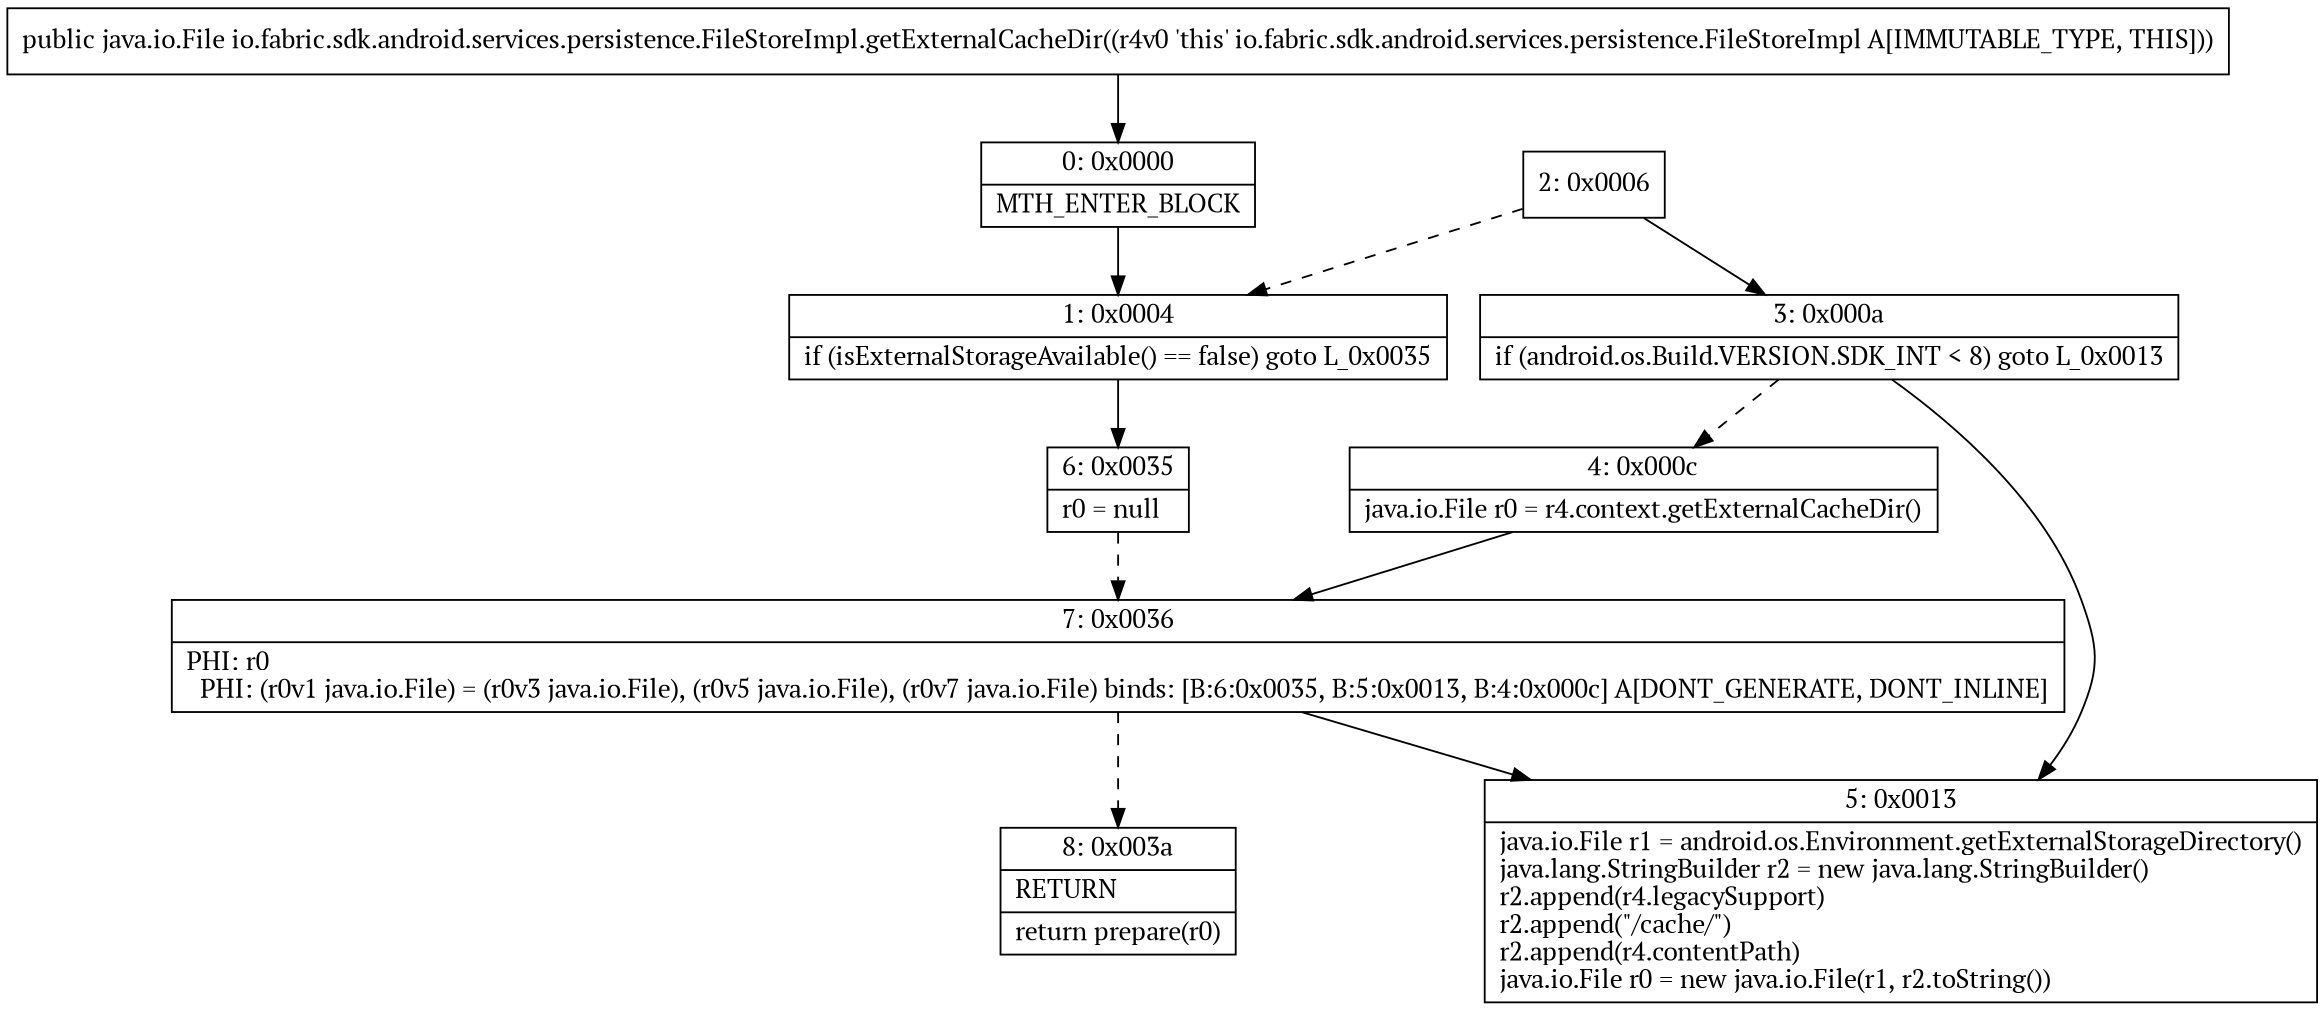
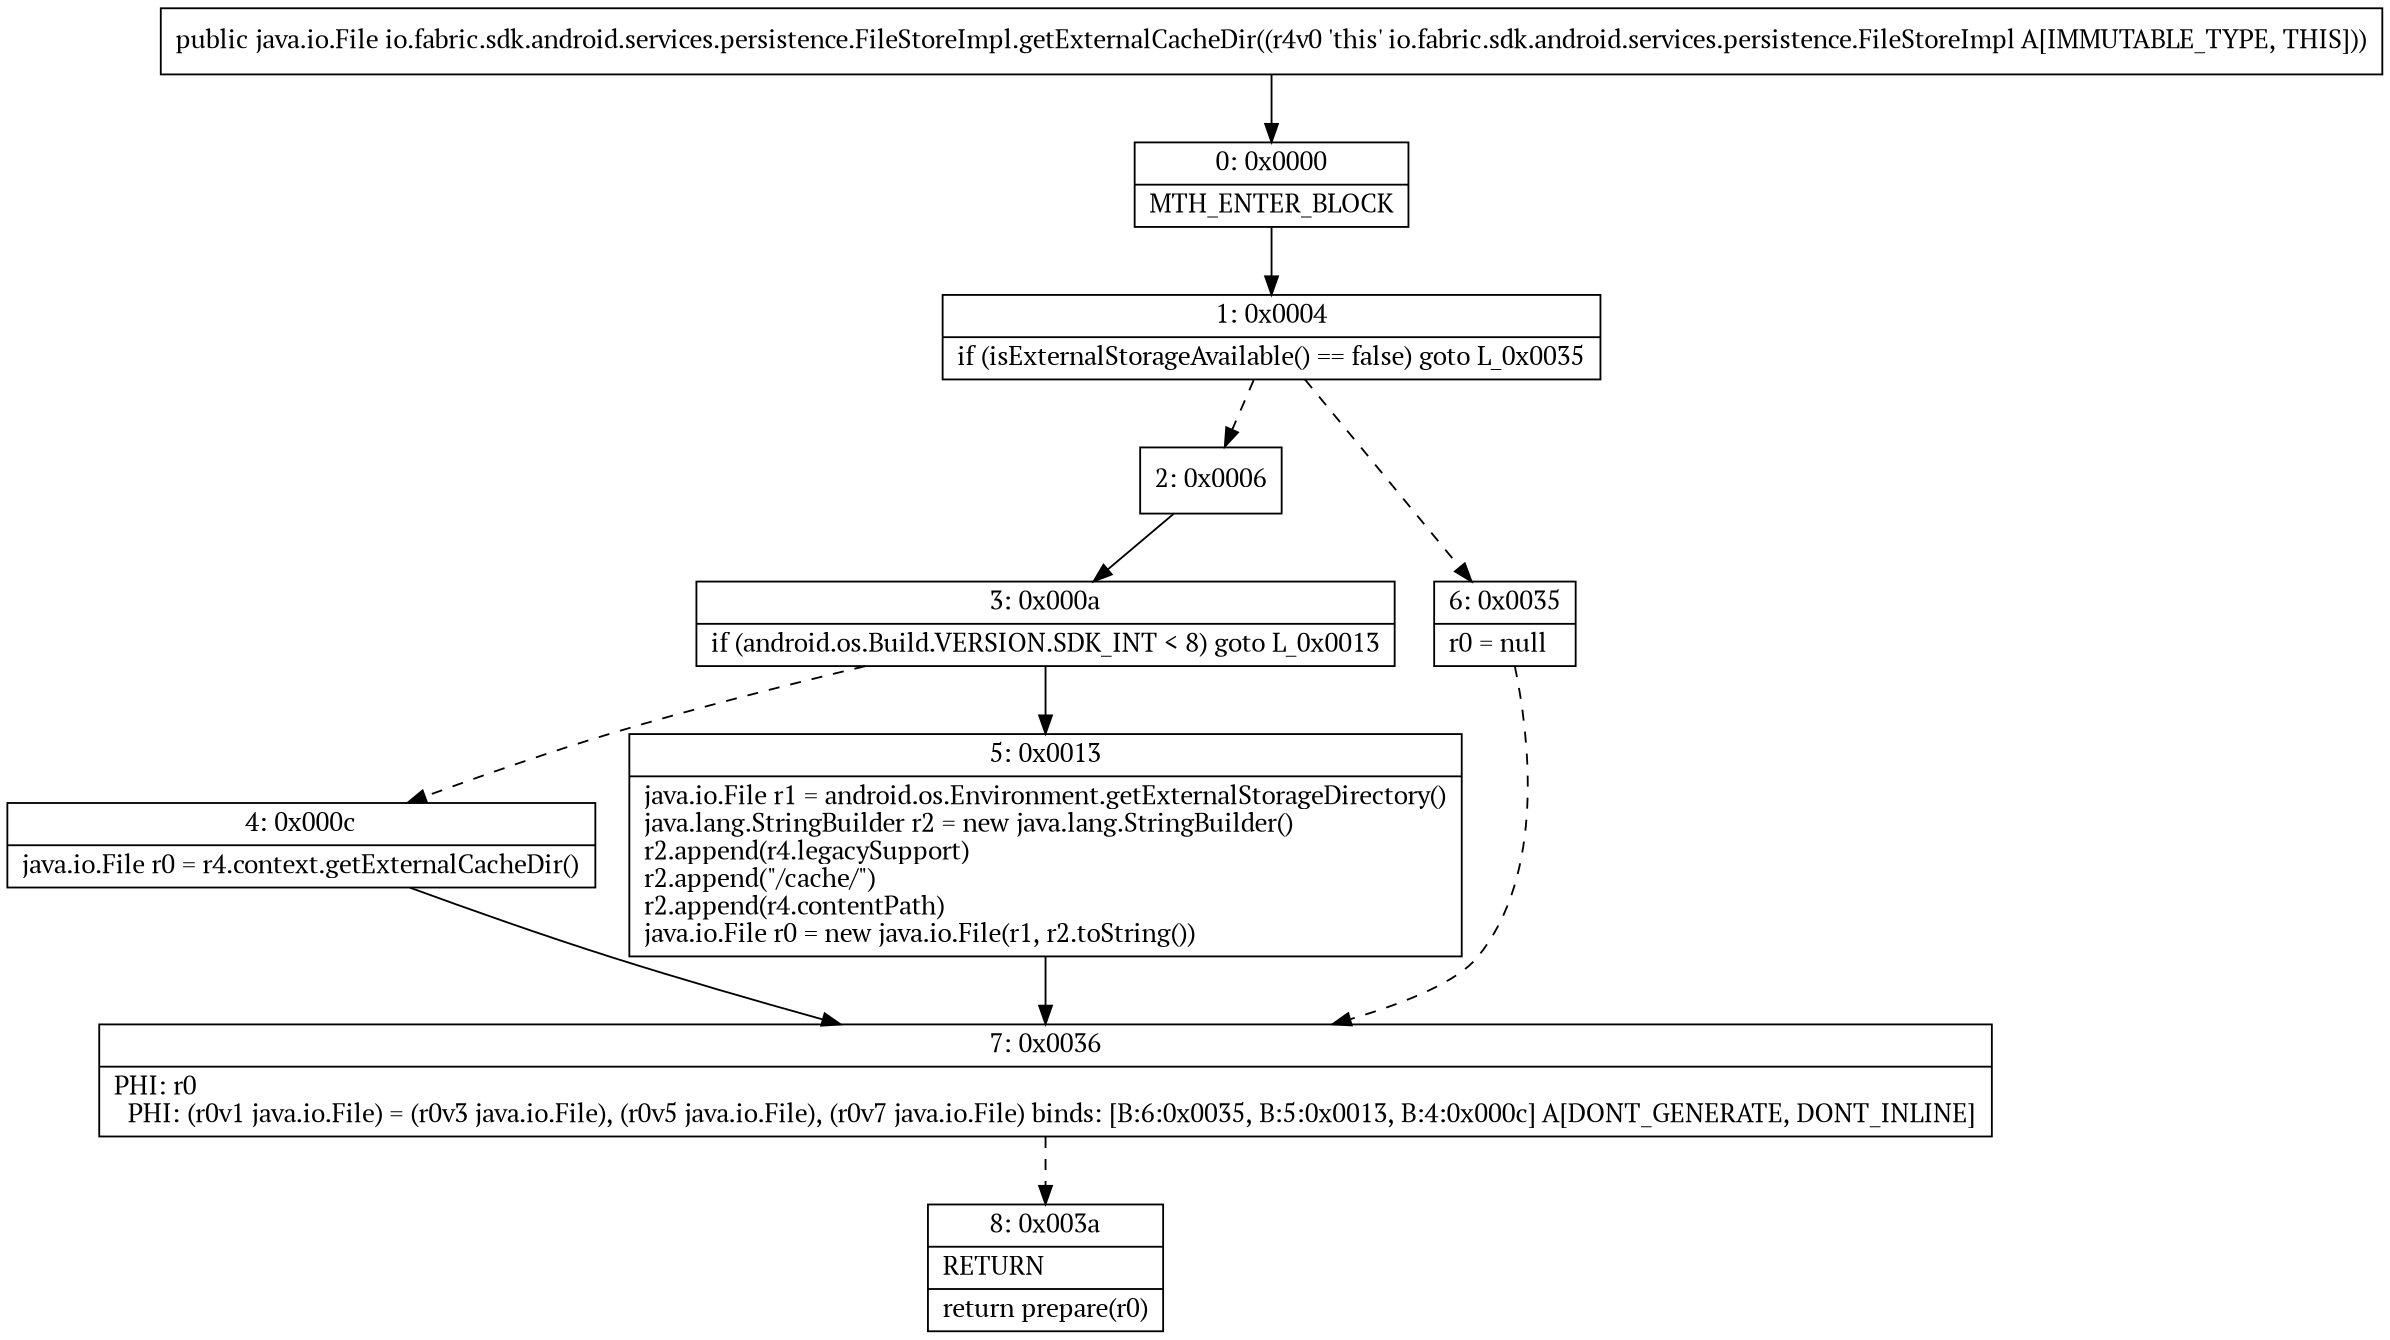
edge "2: 0x0006" -> "1: 0x0004": reversed
edge "1: 0x0004" -> "6: 0x0035": style solid -> dashed
edge "7: 0x0036" -> "5: 0x0013": reversed
